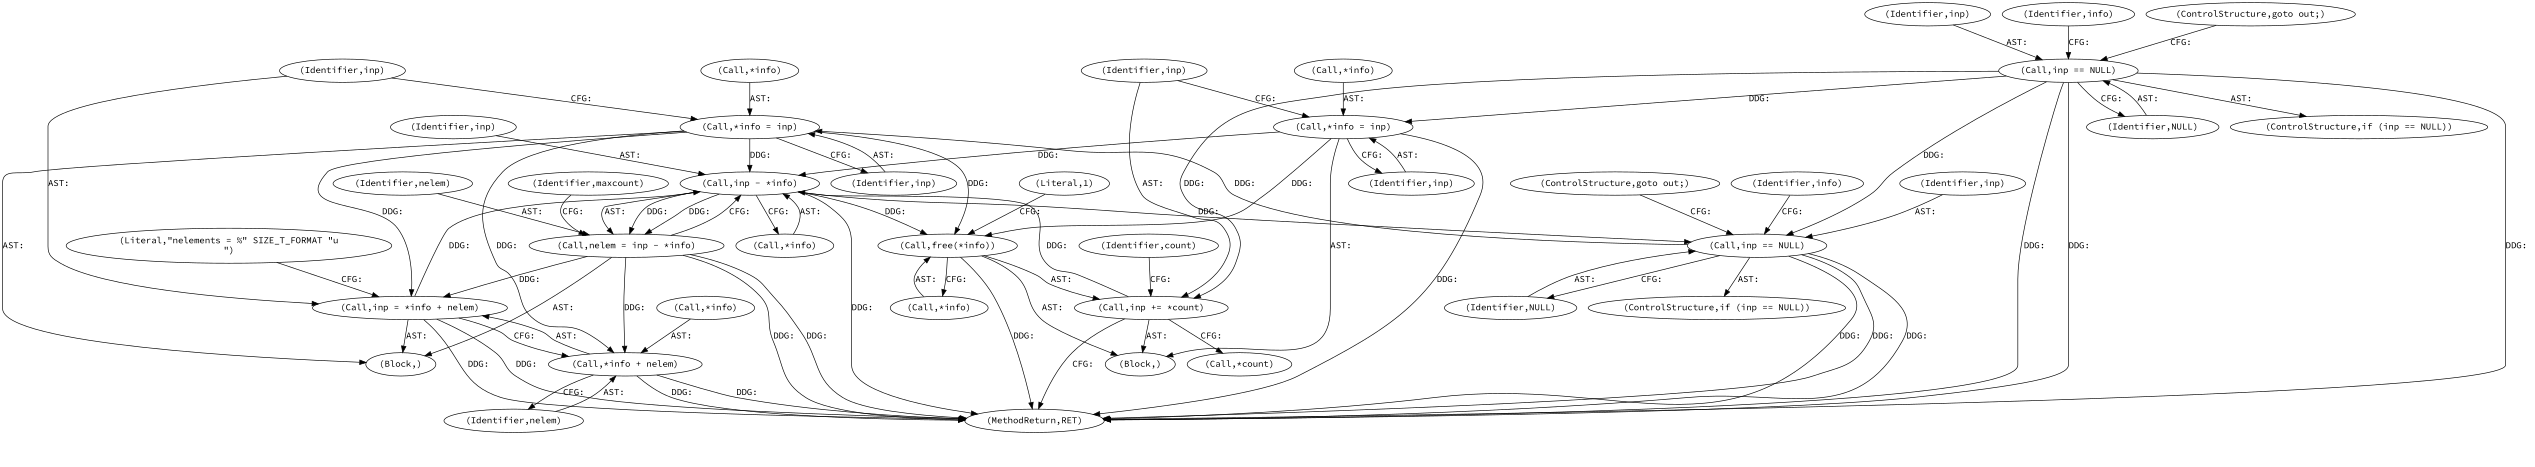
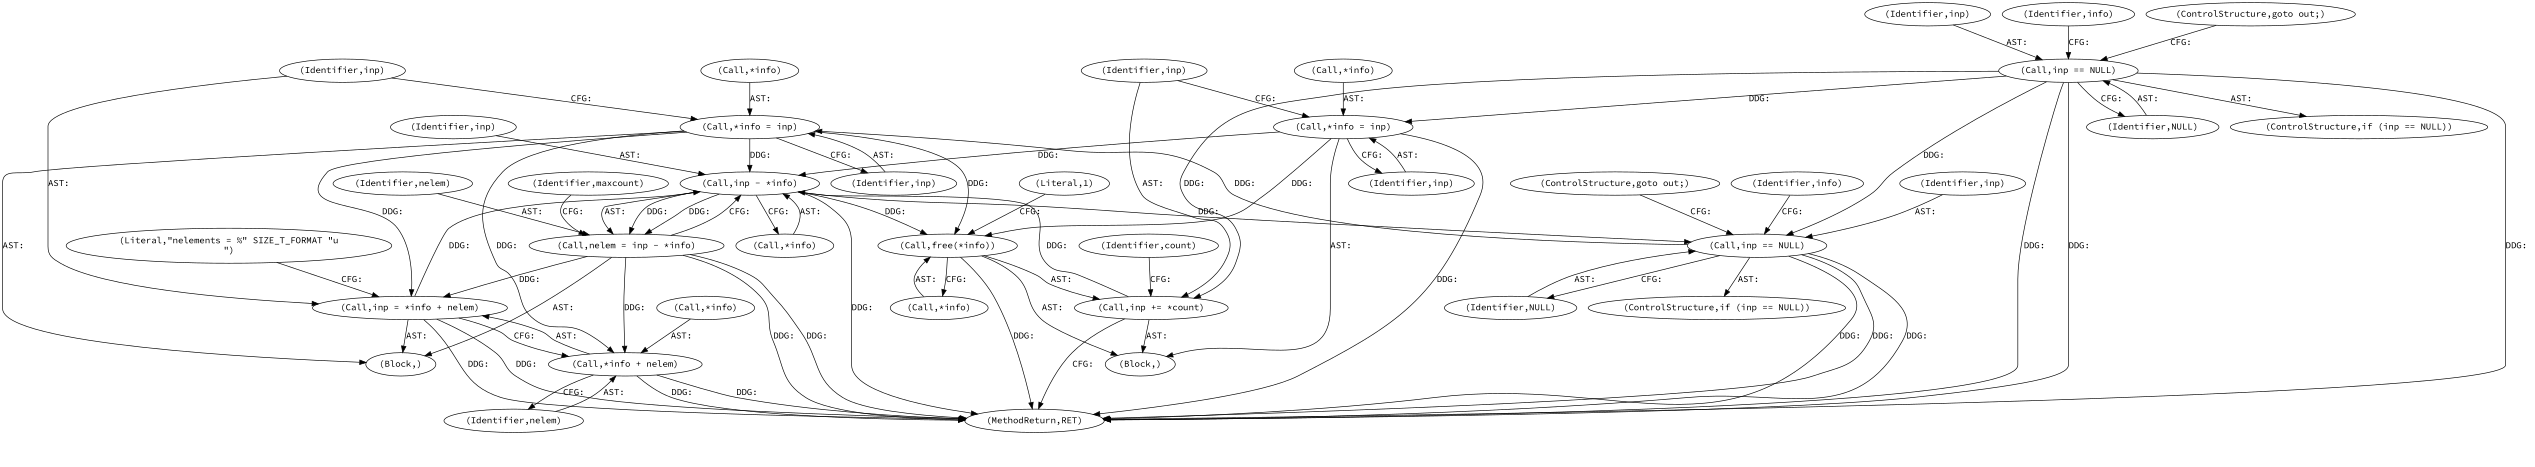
node "(Call,*count)": removed
